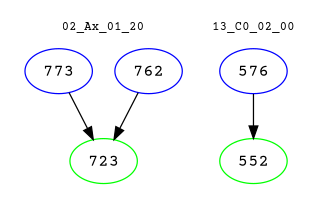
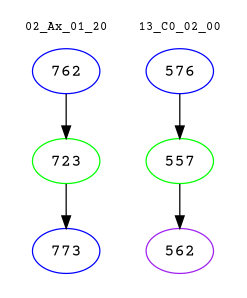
edge "773" -> "723": reversed
node "552": label "552" -> "557"
node "562": added
